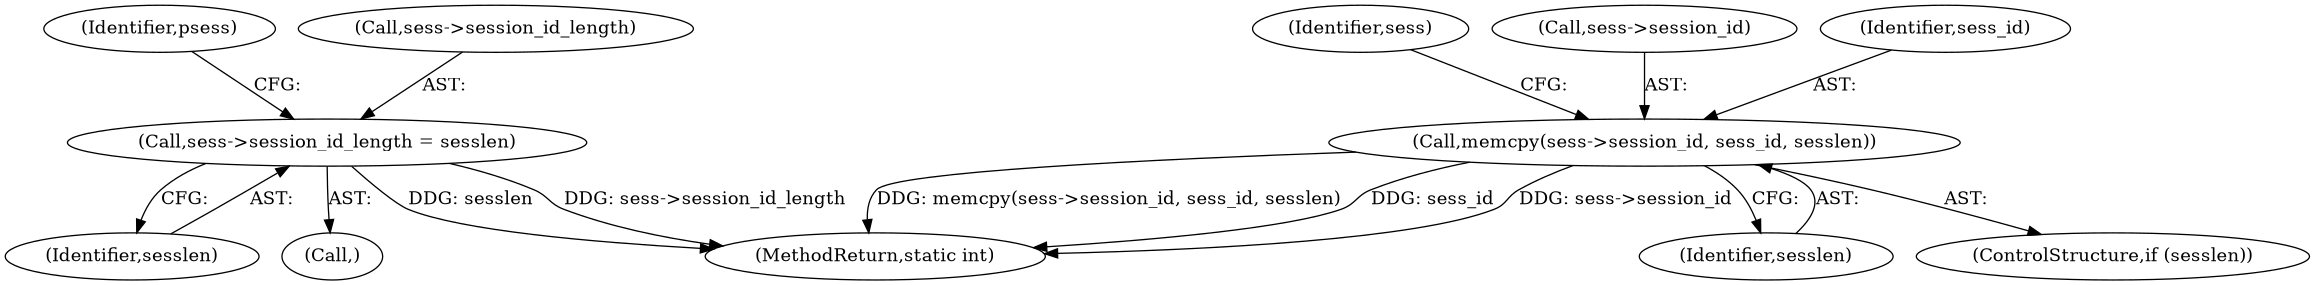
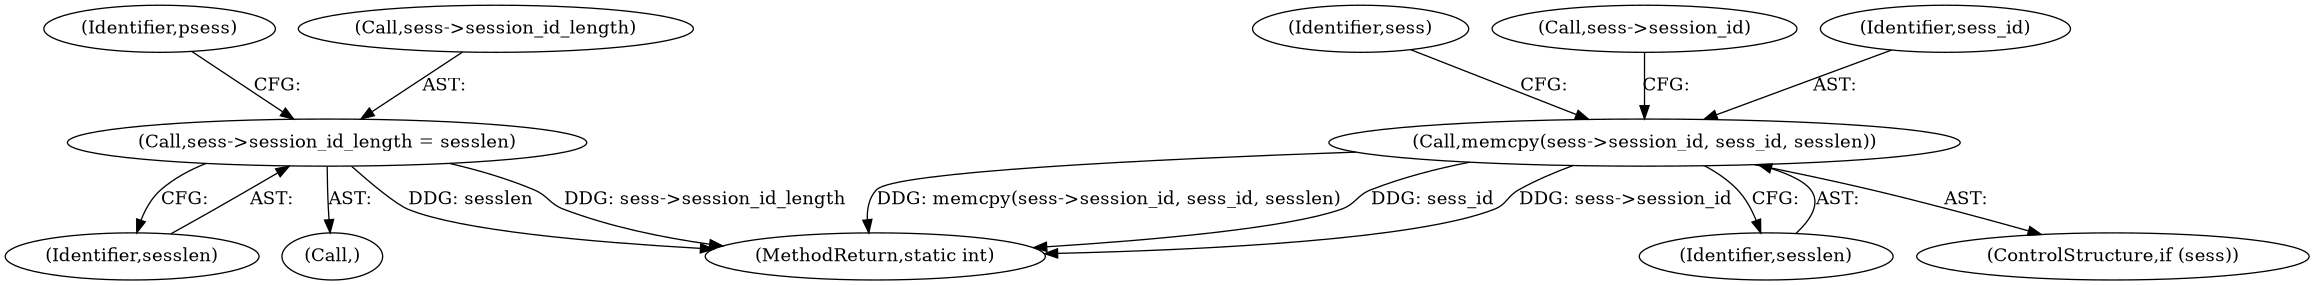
edge "(Call,sess->session_id)" -> "(Call,memcpy(sess->session_id, sess_id, sesslen))": label "AST: " -> "CFG: "
node "(ControlStructure,if (sesslen))": label "(ControlStructure,if (sesslen))" -> "(ControlStructure,if (sess))"
